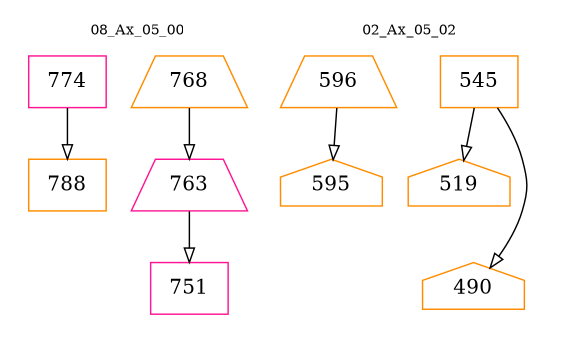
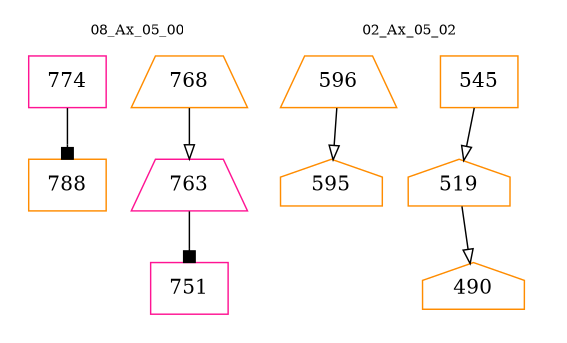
edge "774" -> "788": arrowhead onormal -> box
edge "545" -> "490": now "519" -> "490"
edge "763" -> "751": arrowhead onormal -> box
